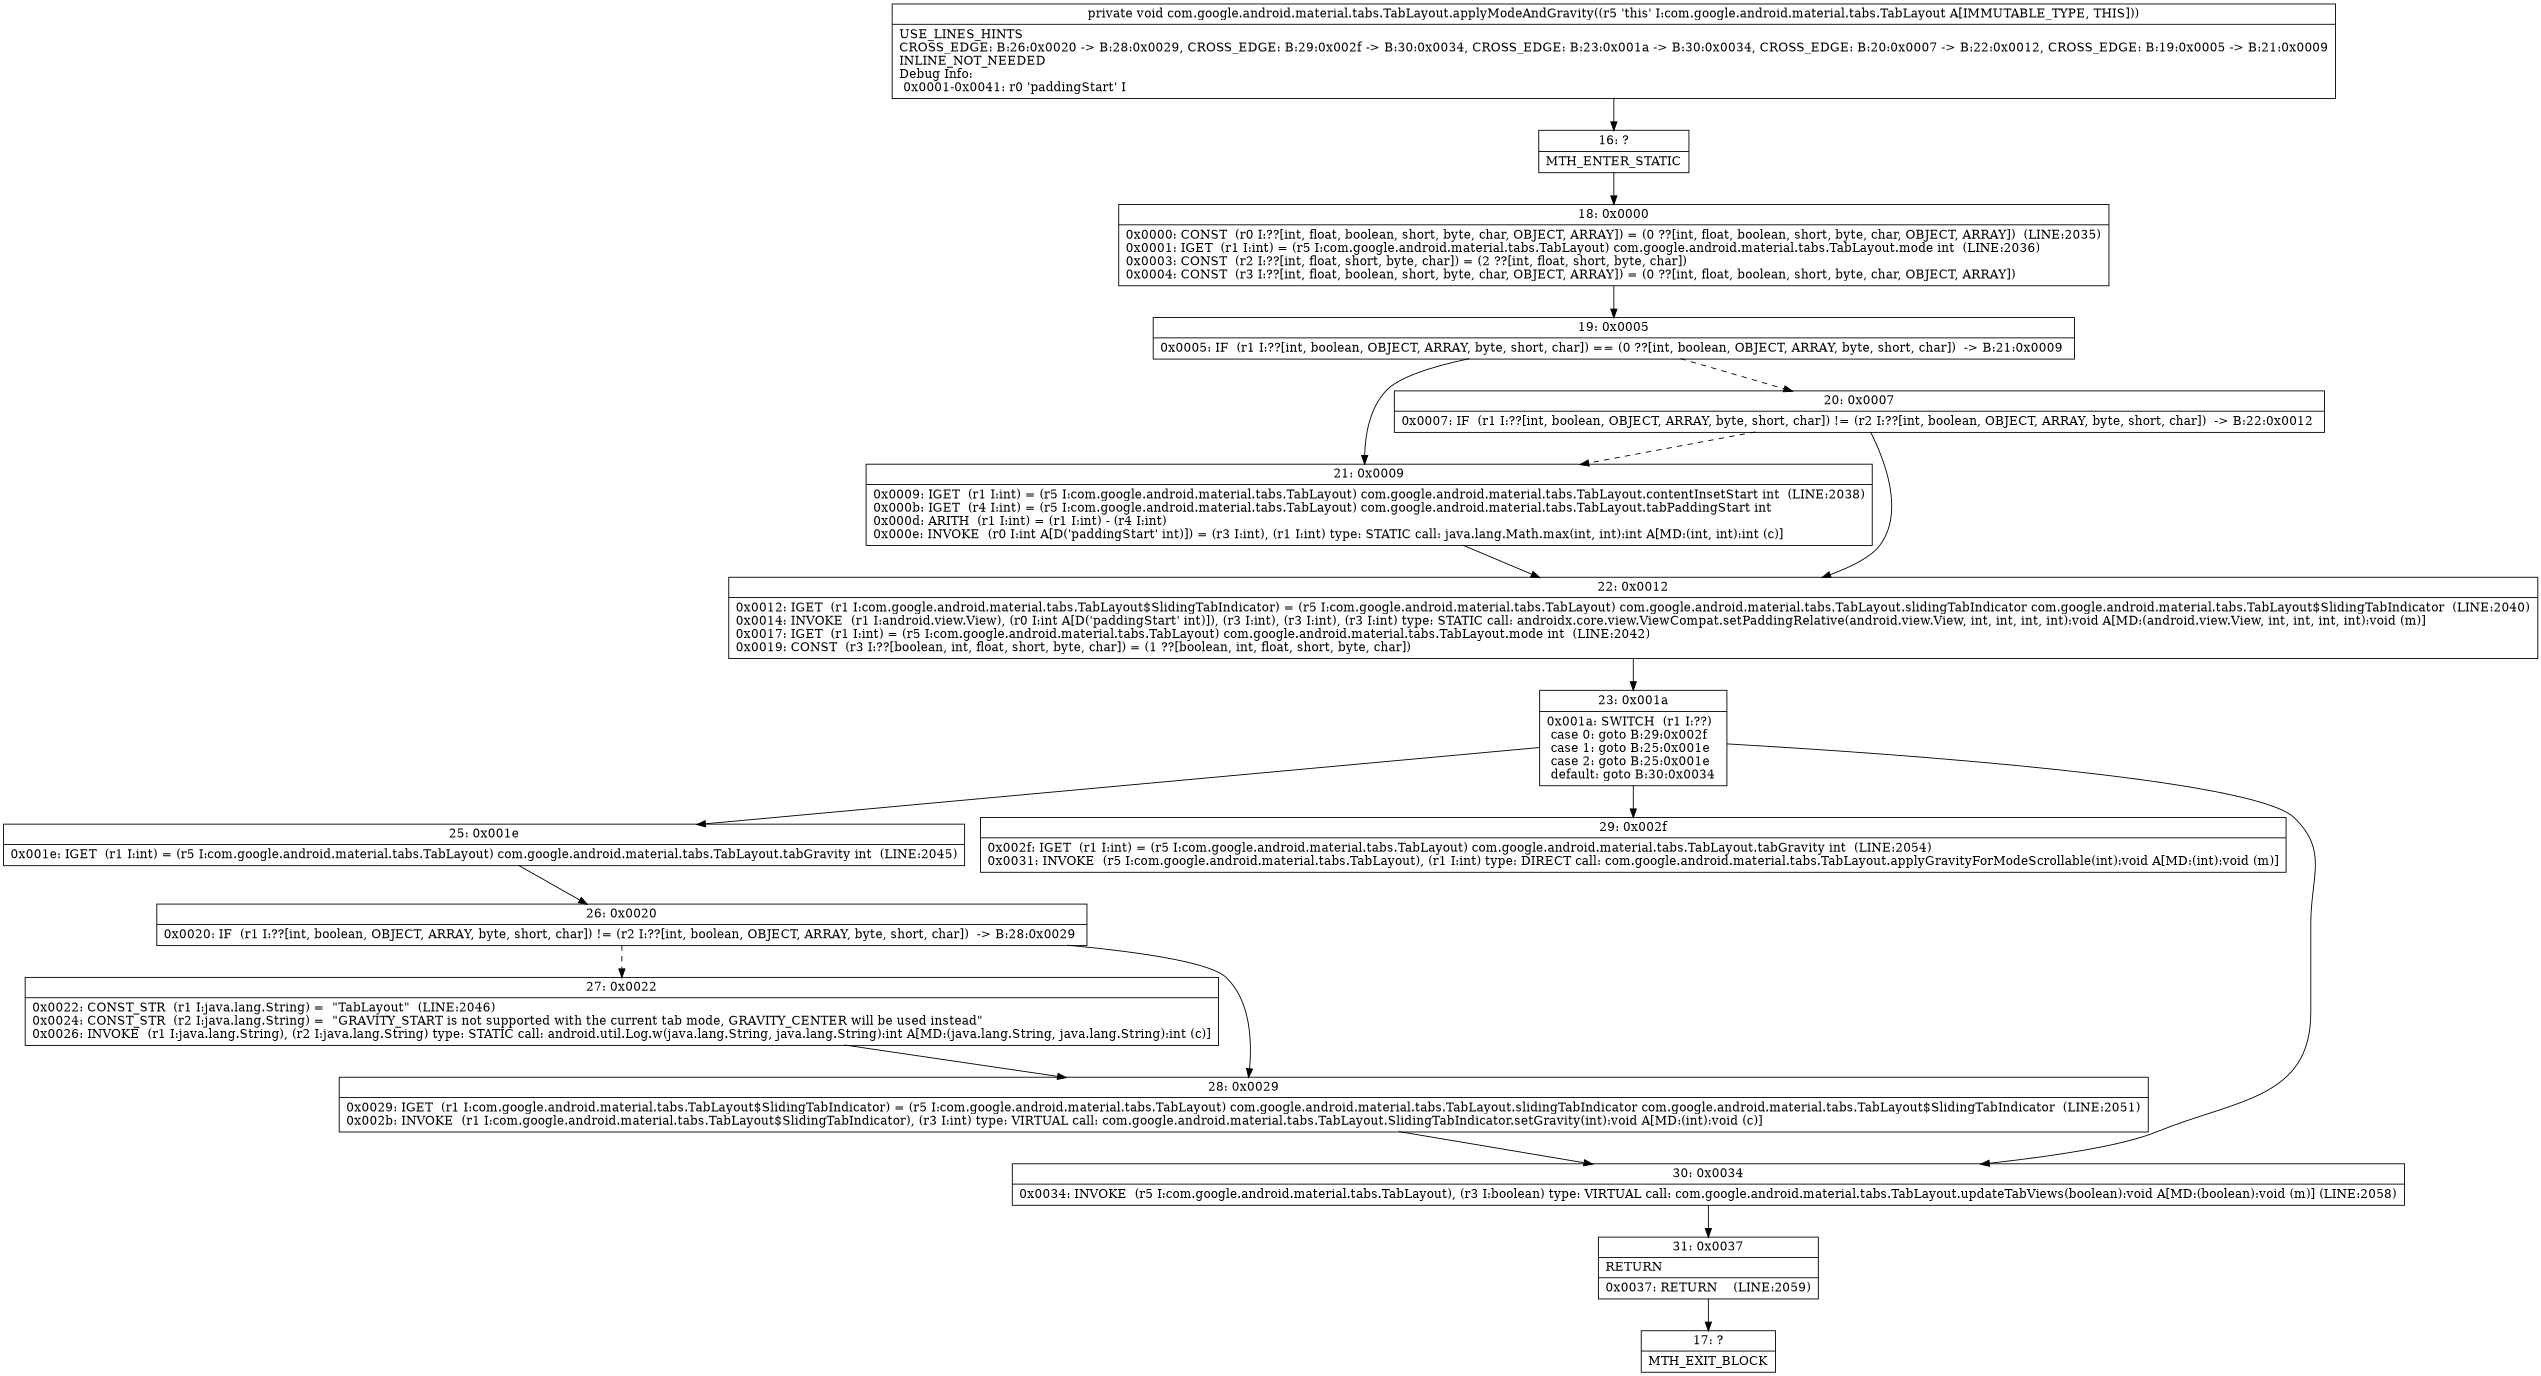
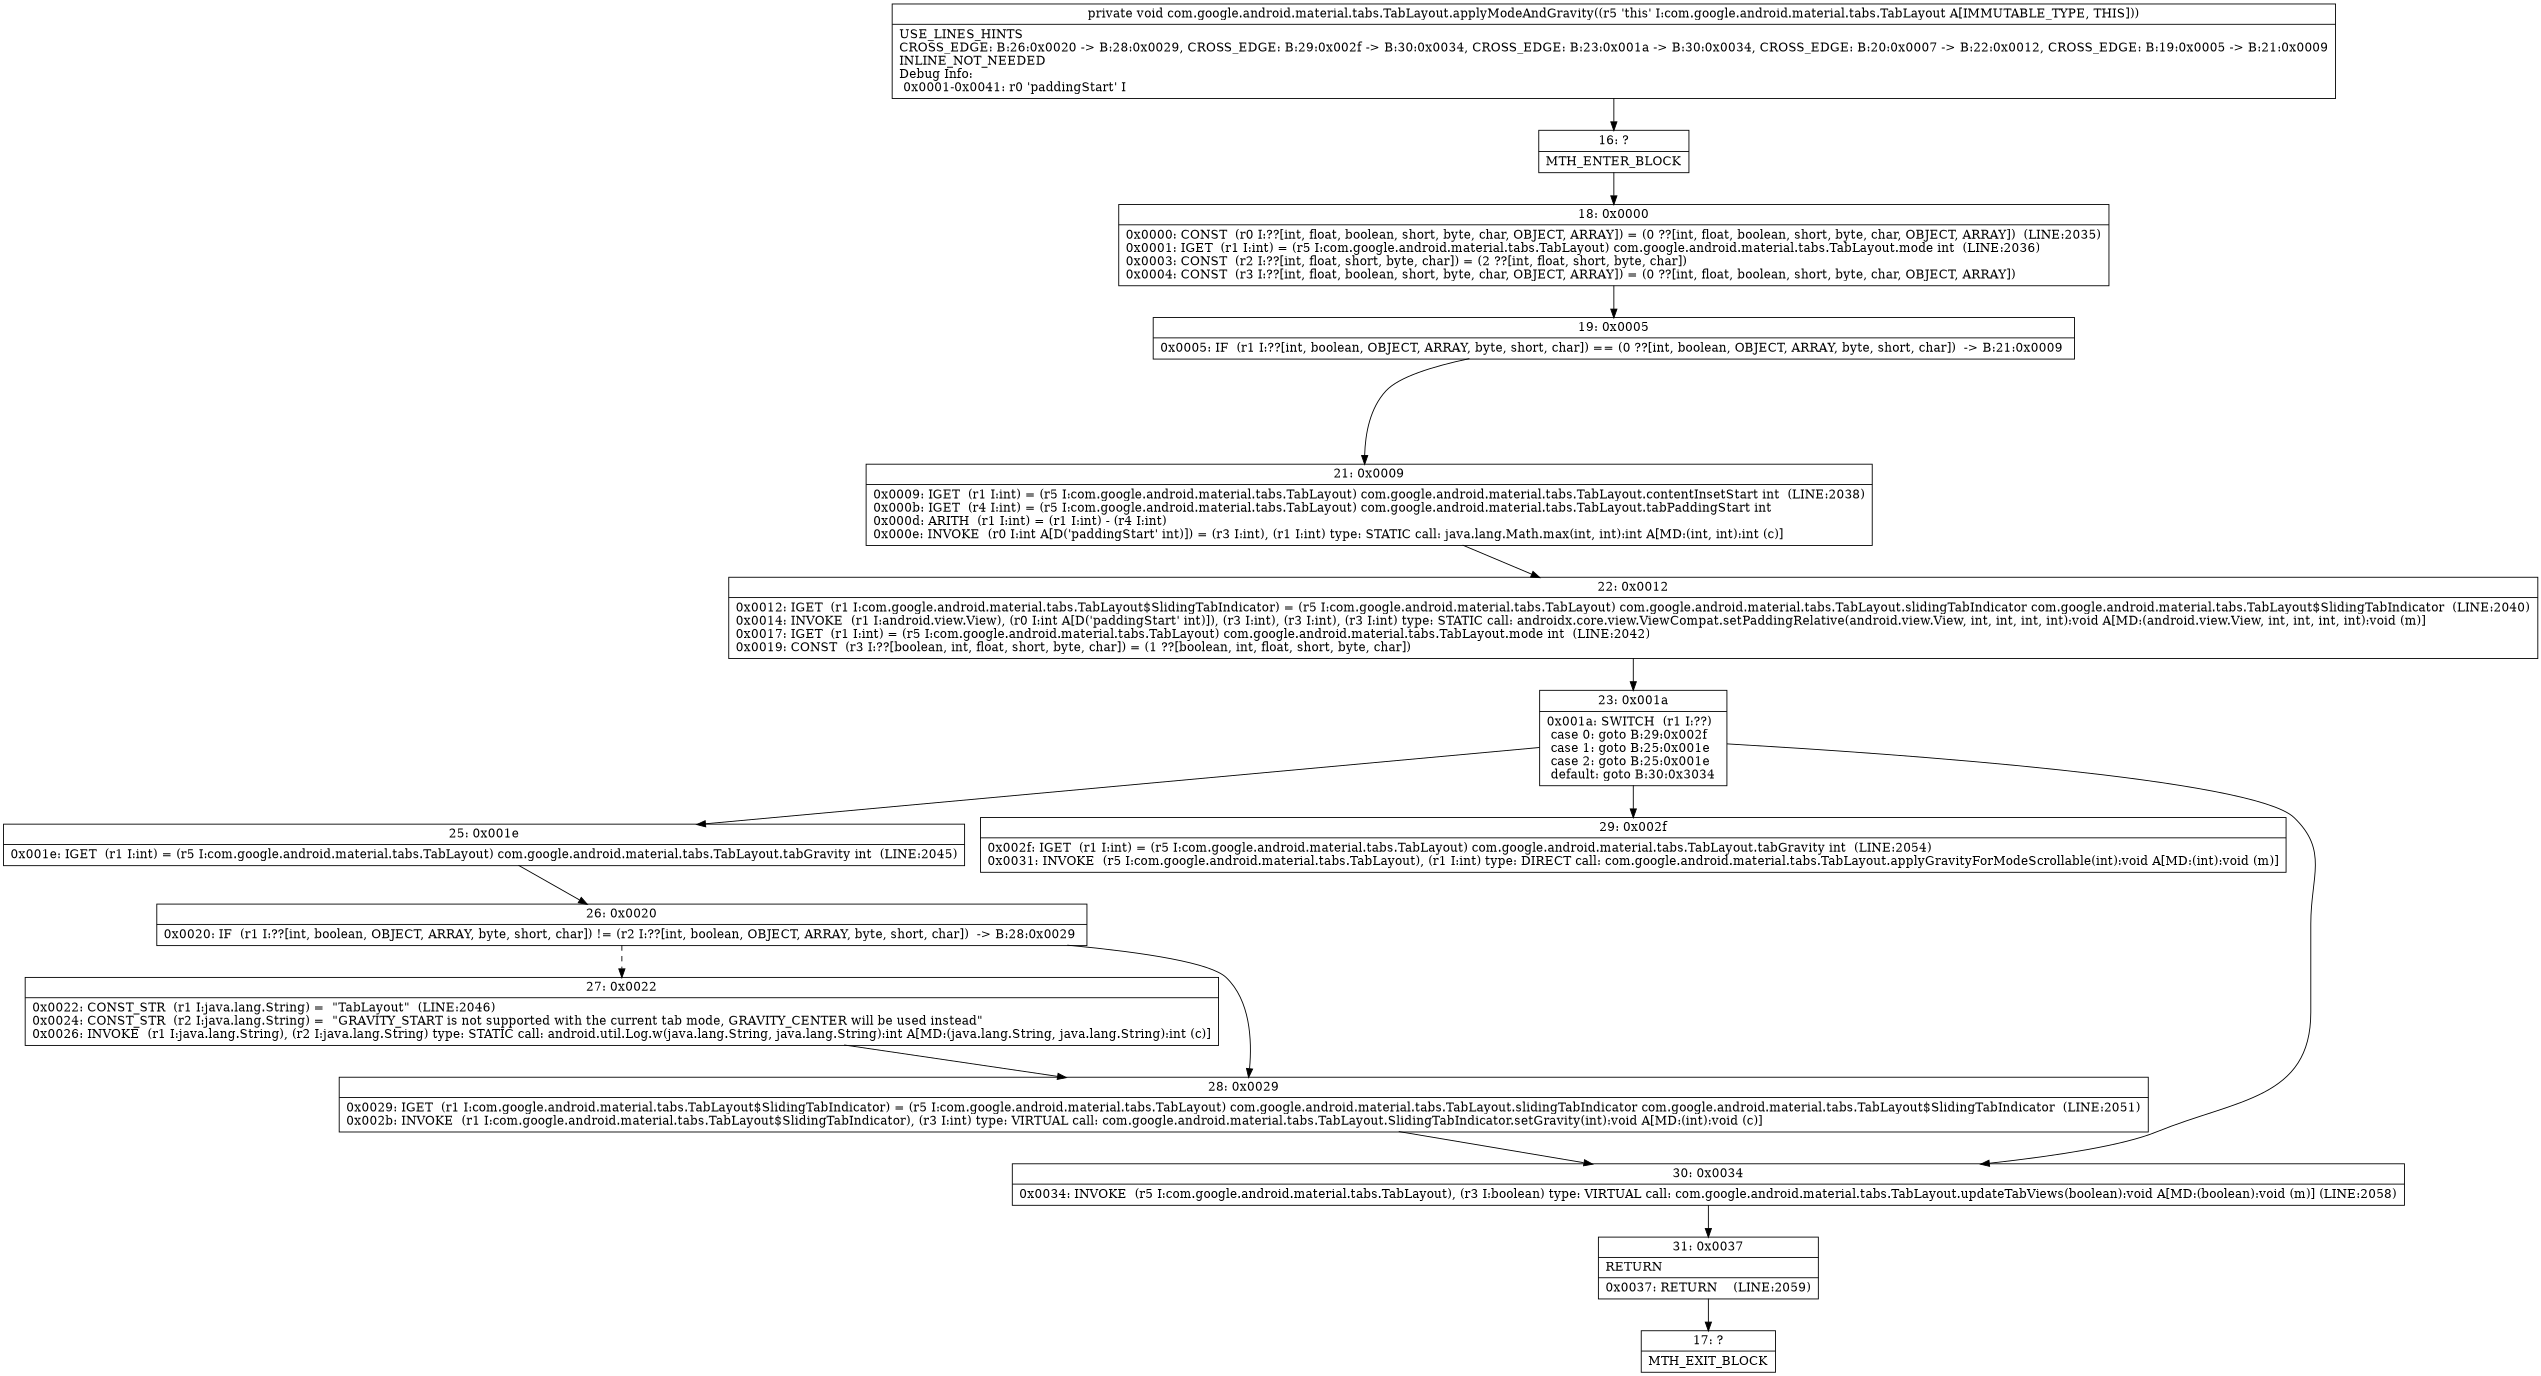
node "16: ?": text "MTH_ENTER_STATIC" -> "MTH_ENTER_BLOCK"
node "20: 0x0007": removed
node "23: 0x001a": text "default: goto B:30:0x0034" -> "default: goto B:30:0x3034"
